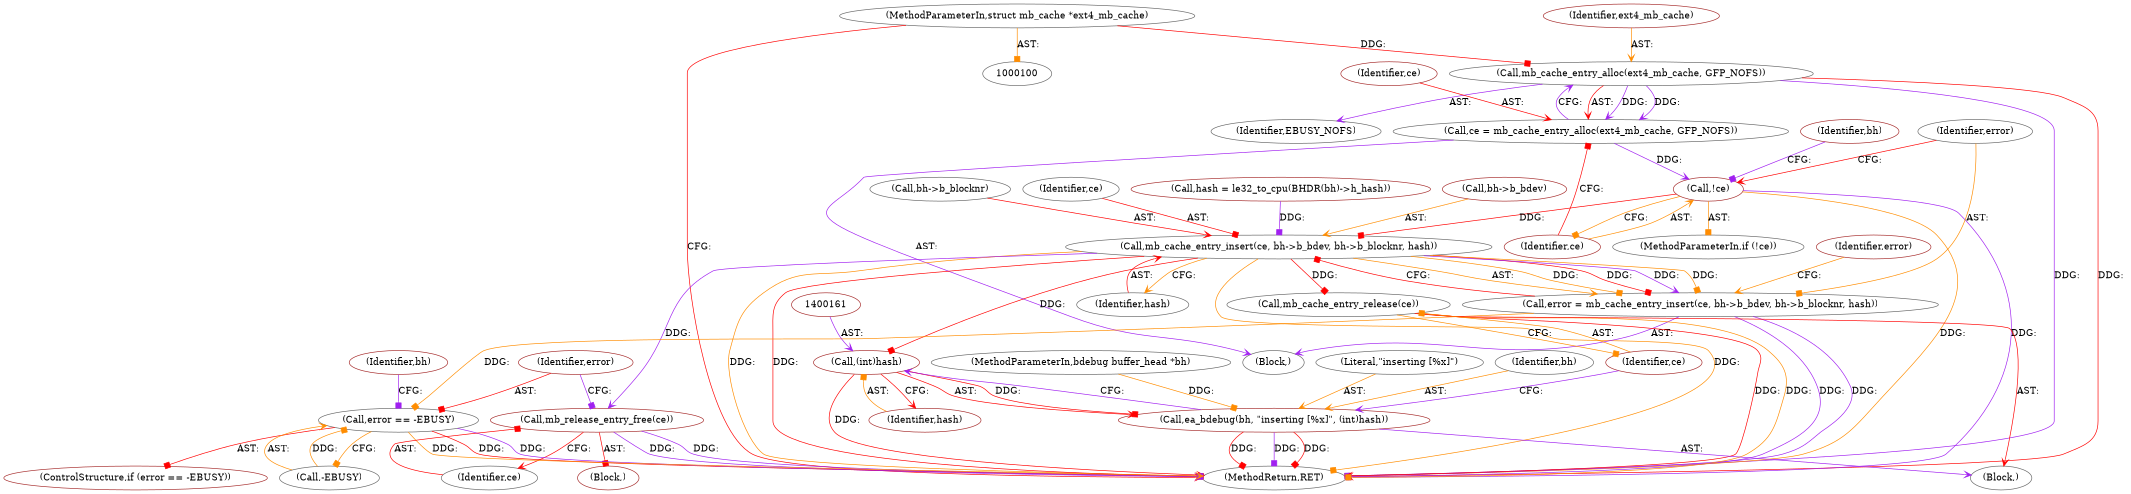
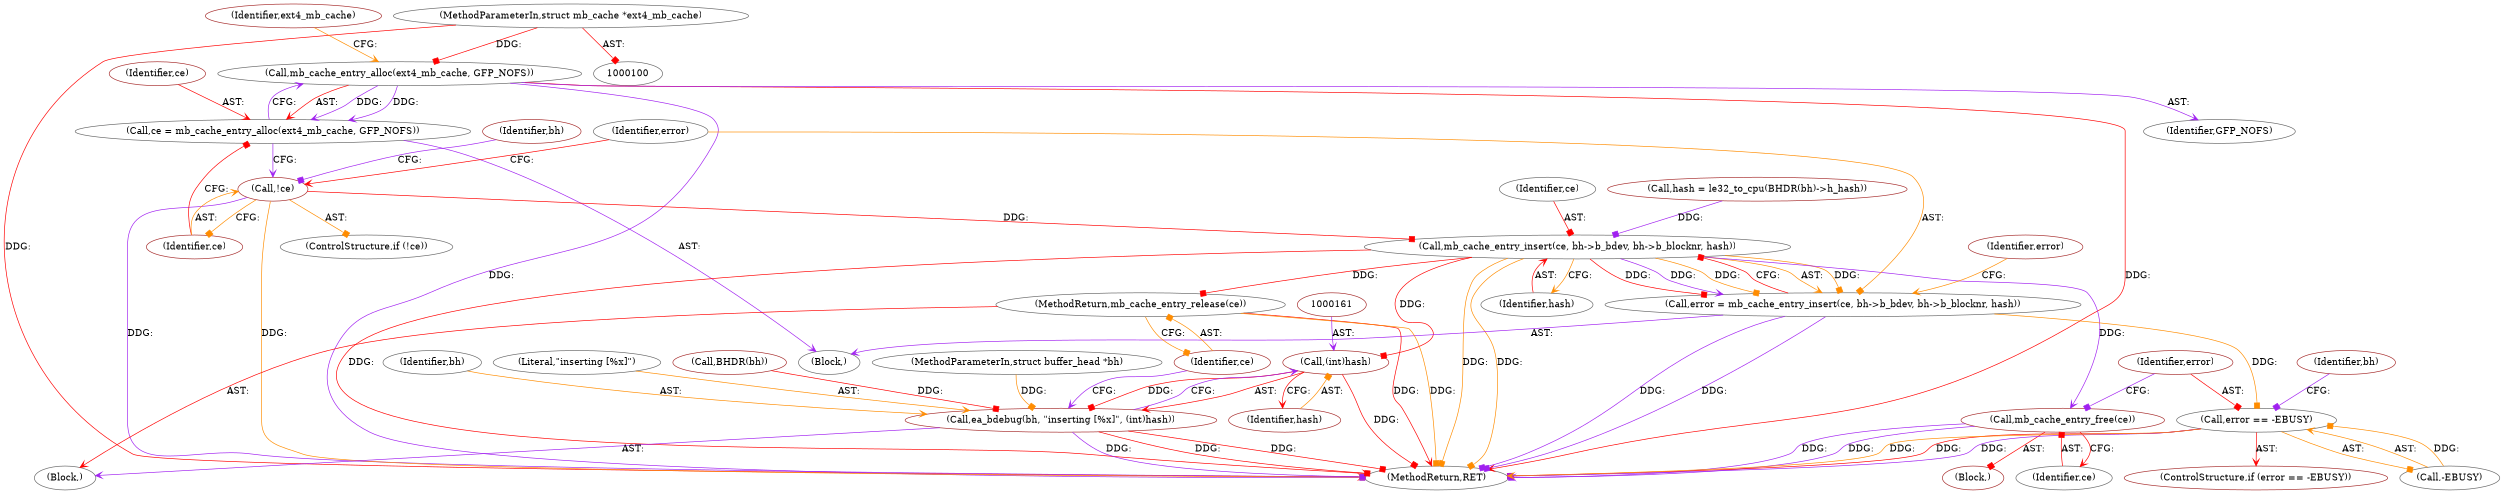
edge "(MethodParameterIn,struct mb_cache *ext4_mb_cache)" -> "1000100": color darkorange -> red
edge "(Identifier,ext4_mb_cache)" -> "(Call,mb_cache_entry_alloc(ext4_mb_cache, GFP_NOFS))": label "AST: " -> "CFG: "
node "(Identifier,EBUSY_NOFS)": label "(Identifier,EBUSY_NOFS)" -> "(Identifier,GFP_NOFS)"
edge "(Call,ce = mb_cache_entry_alloc(ext4_mb_cache, GFP_NOFS))" -> "(Call,!ce)": label "DDG: " -> "CFG: "
node "(Call,bh->b_blocknr)": removed
node "(Call,bh->b_bdev)": removed
edge "(MethodParameterIn,struct mb_cache *ext4_mb_cache)" -> "(MethodReturn,RET)": label "CFG: " -> "DDG: "
node "(MethodParameterIn,if (!ce))": label "(MethodParameterIn,if (!ce))" -> "(ControlStructure,if (!ce))"
node "1400161": label "1400161" -> "1000161"
node "(Call,mb_cache_entry_release(ce))": label "(Call,mb_cache_entry_release(ce))" -> "(MethodReturn,mb_cache_entry_release(ce))"
node "(Call,BHDR(bh))": added
node "(MethodParameterIn,bdebug buffer_head *bh)": label "(MethodParameterIn,bdebug buffer_head *bh)" -> "(MethodParameterIn,struct buffer_head *bh)"
node "(Call,mb_release_entry_free(ce))": label "(Call,mb_release_entry_free(ce))" -> "(Call,mb_cache_entry_free(ce))"
edge "(Call,error == -EBUSY)" -> "(ControlStructure,if (error == -EBUSY))": arrowhead box -> vee
edge "(Call,error == -EBUSY)" -> "(Call,-EBUSY)": label "CFG: " -> "AST: "
edge "(Call,(int)hash)" -> "(MethodReturn,RET)": arrowhead vee -> box
